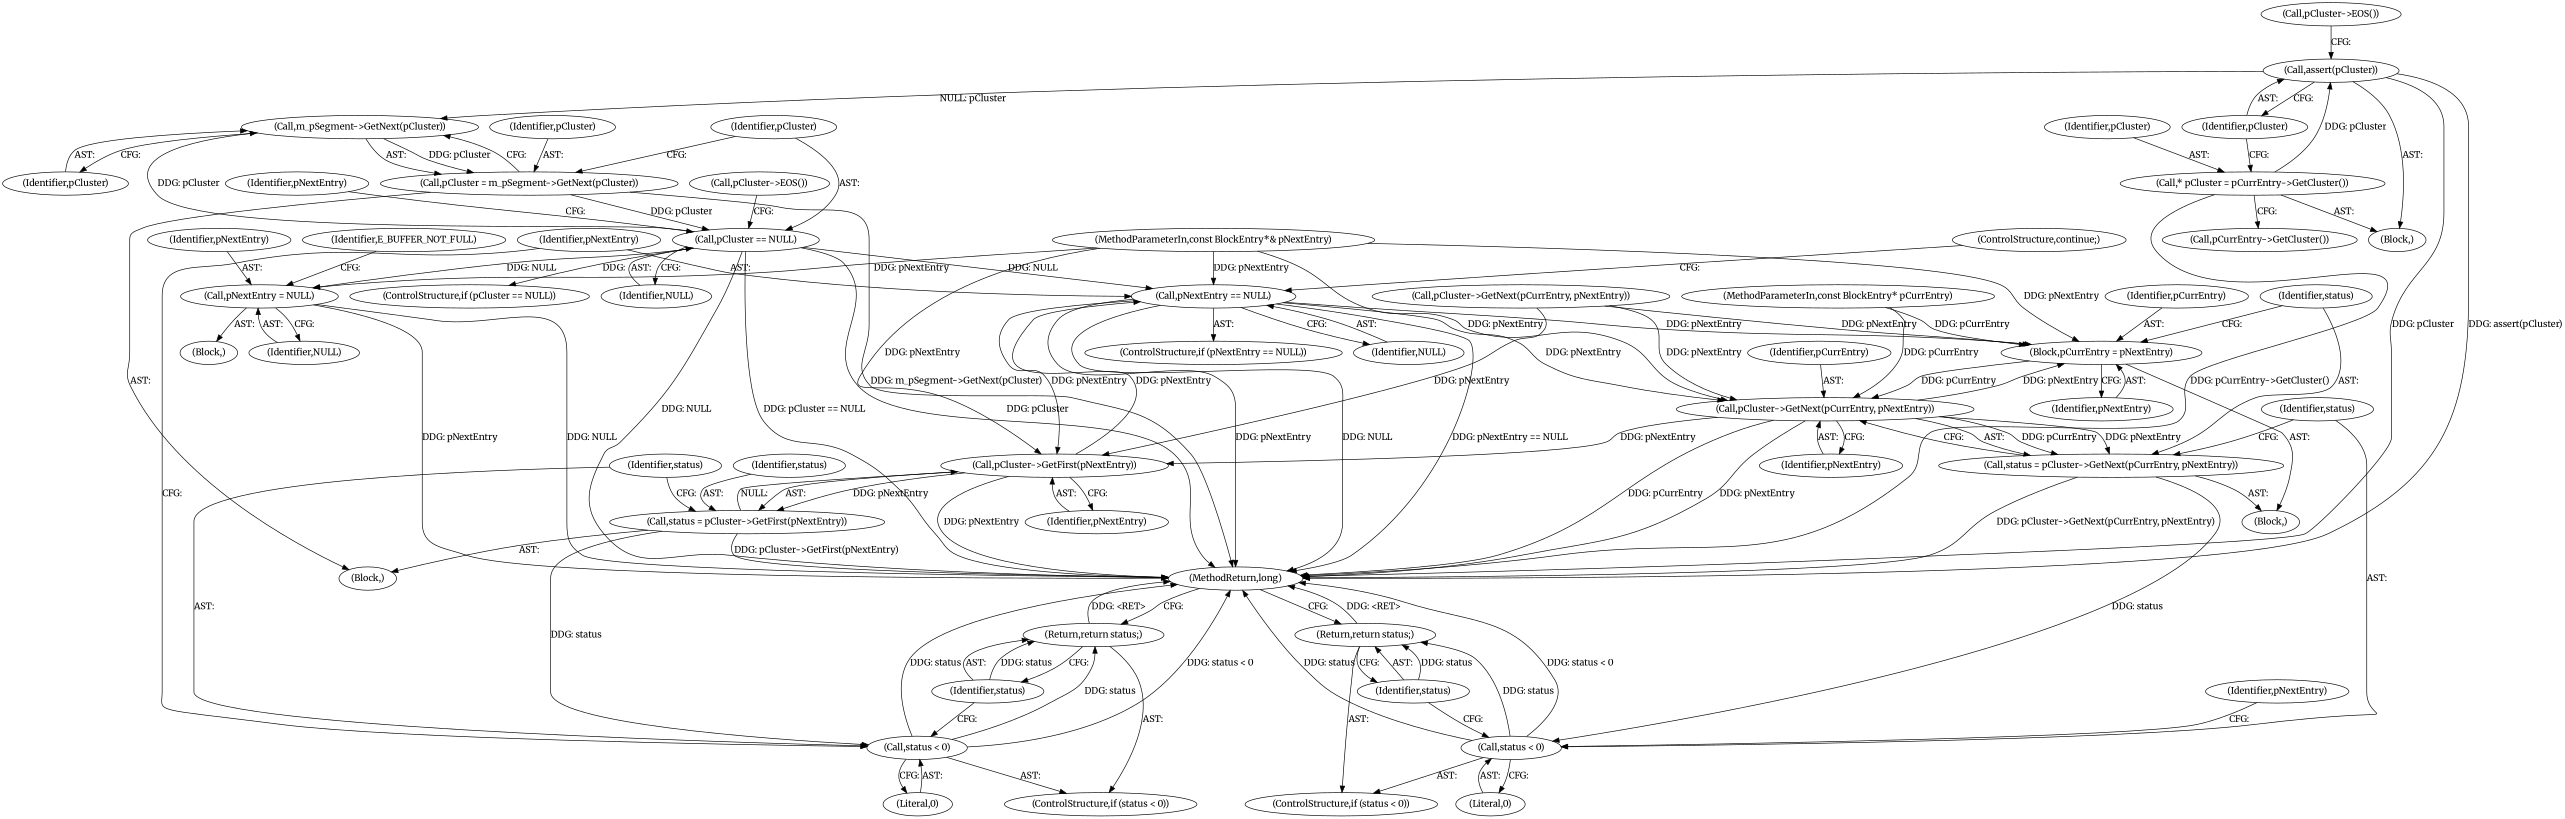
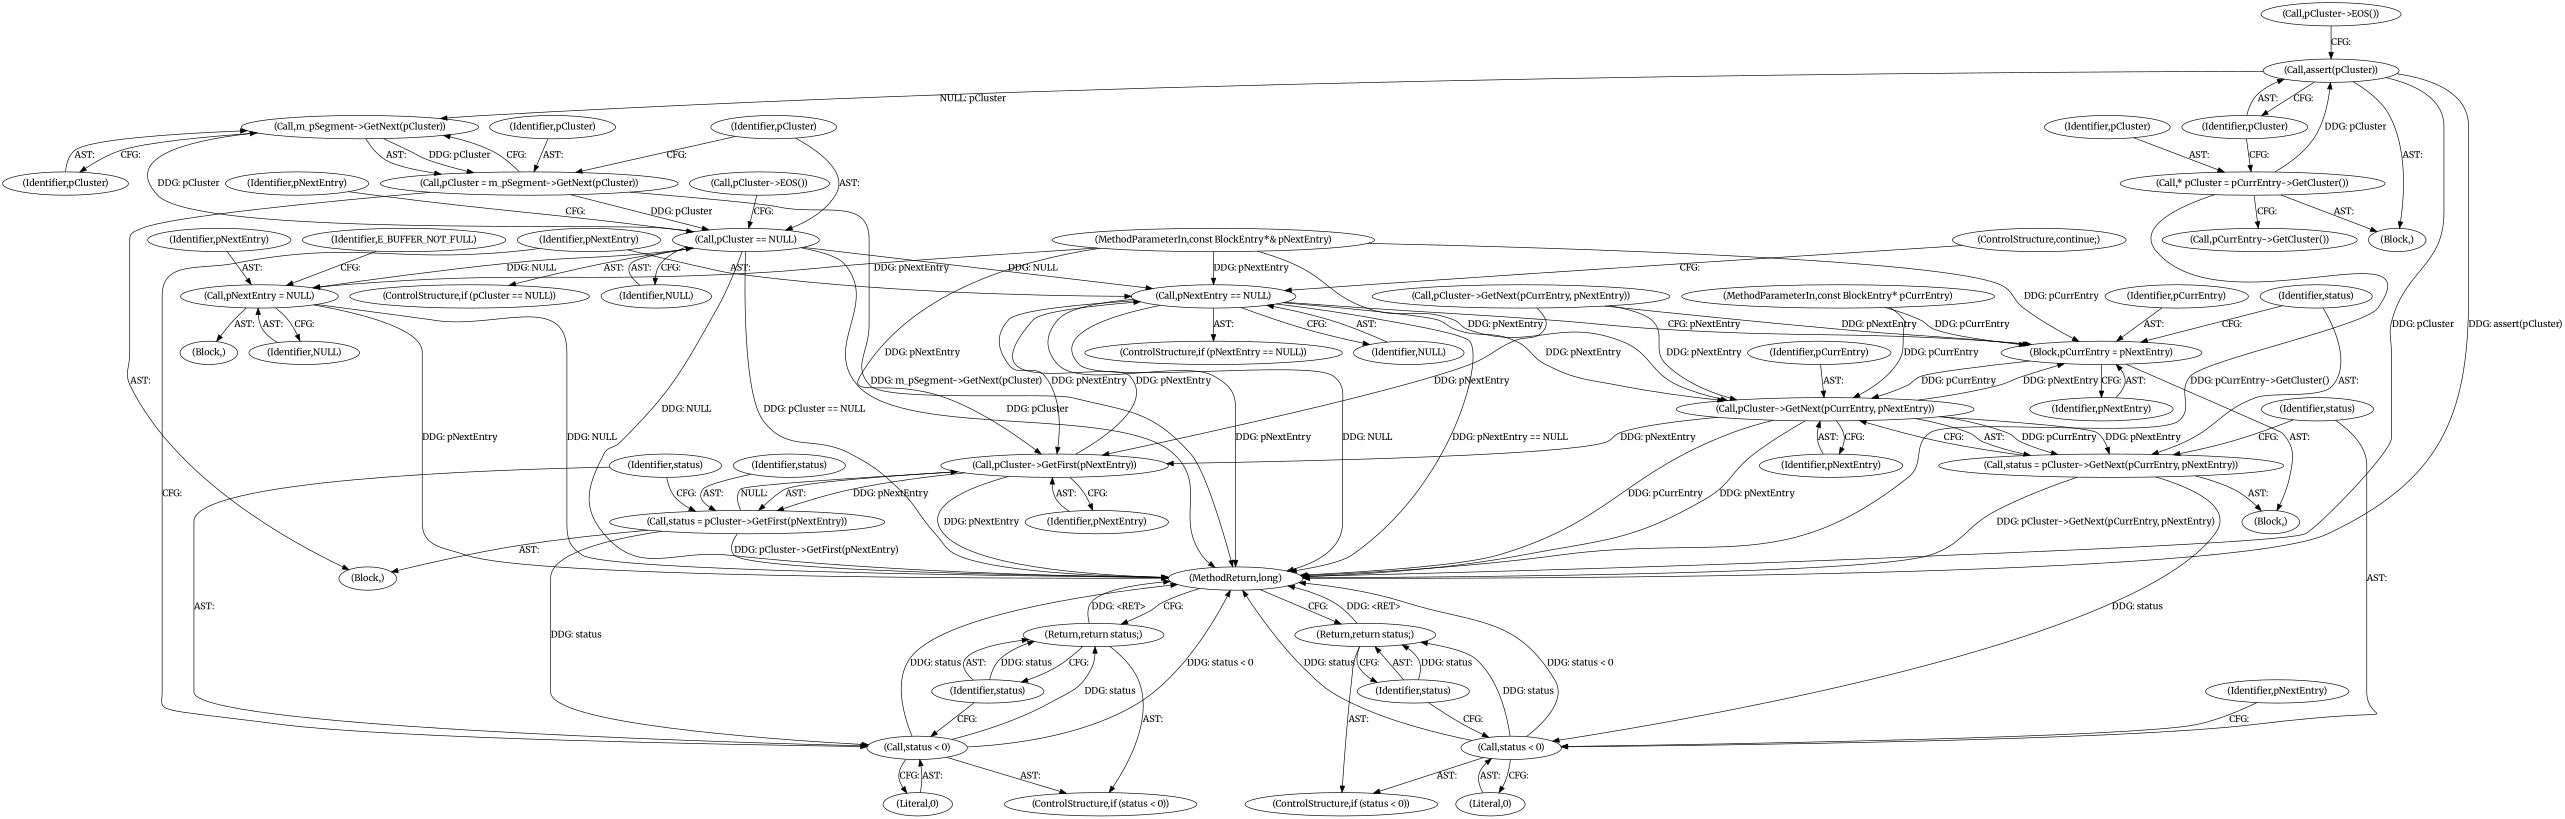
edge "(Call,pCluster == NULL)" -> "(ControlStructure,if (pCluster == NULL))": label "DDG: " -> "AST: "
edge "(MethodParameterIn,const BlockEntry*& pNextEntry)" -> "(Block,pCurrEntry = pNextEntry)": label "DDG: pNextEntry" -> "DDG: pCurrEntry"
edge "(Call,pNextEntry == NULL)" -> "(Block,pCurrEntry = pNextEntry)": label "DDG: pNextEntry" -> "CFG: pNextEntry"
